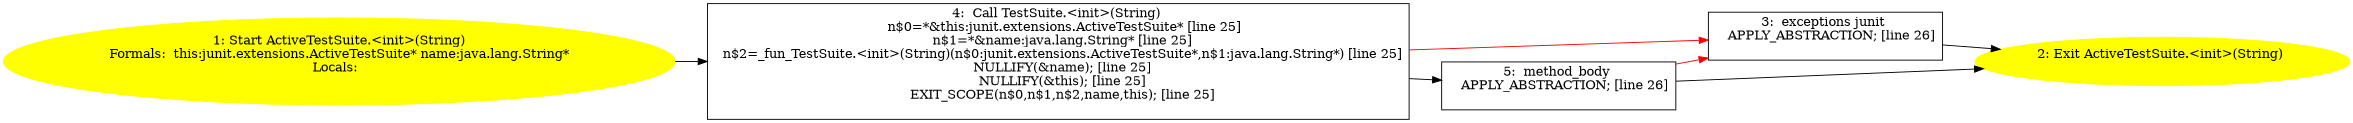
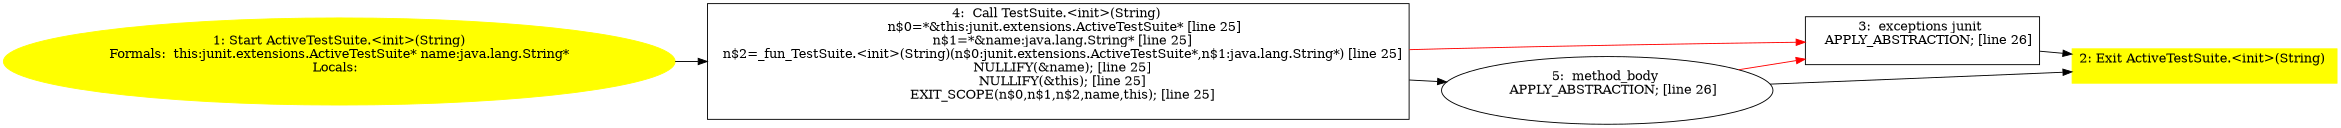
node "2: Exit ActiveTestSuite.<init>(String)": shape ellipse -> box
node "5:  method_body APPLY_ABSTRACTION; [line 26]": shape box -> ellipse
